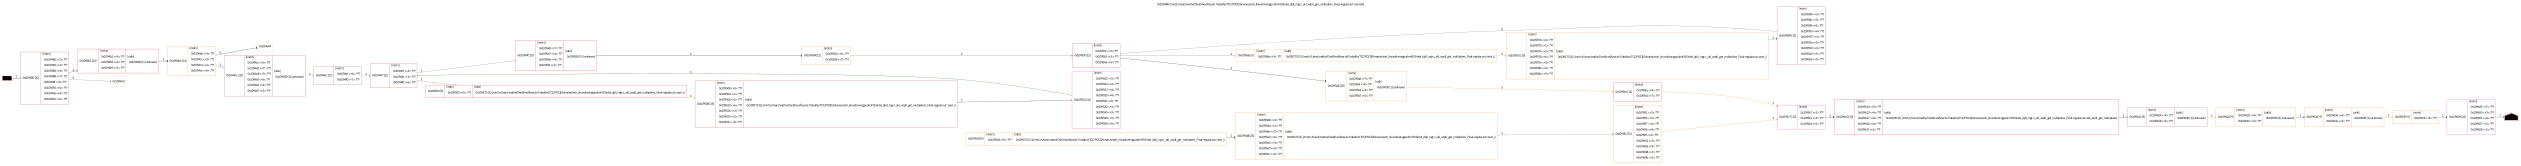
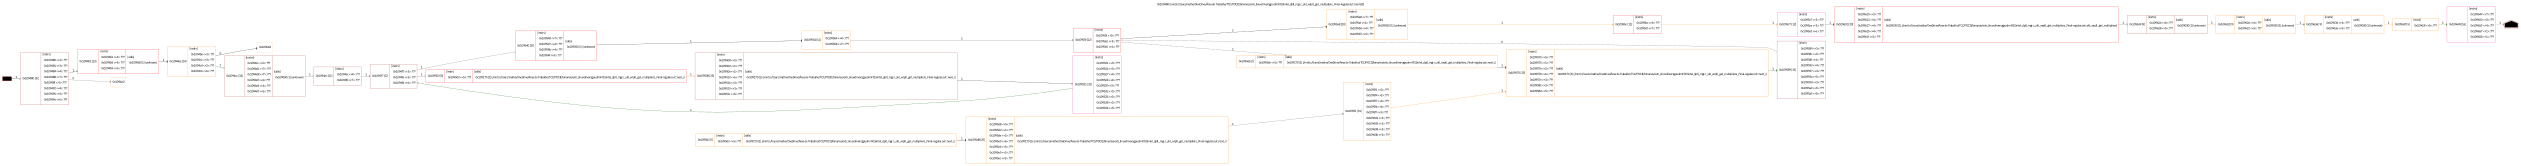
edge "0x10956b [5]" -> "0x109570 [25]": color darkorange -> black
edge "0x1095f1 [31]" -> "0x1095c7 [12]": now "0x1095f1 [31]" -> "0x109570 [25]"
